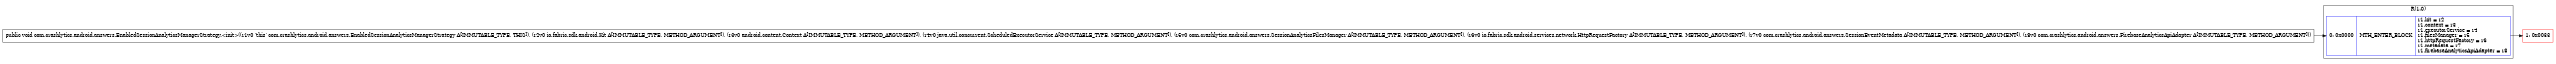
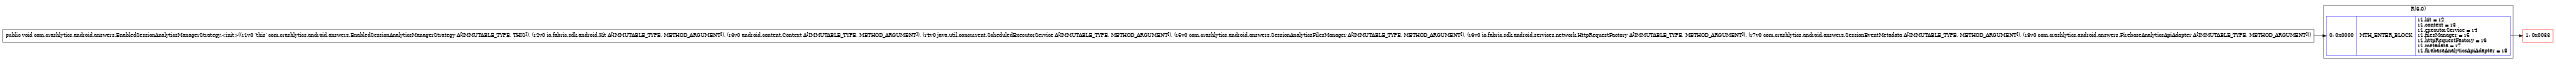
cluster "R(1:0)": label "R(1:0)" -> "R(6:0)"
